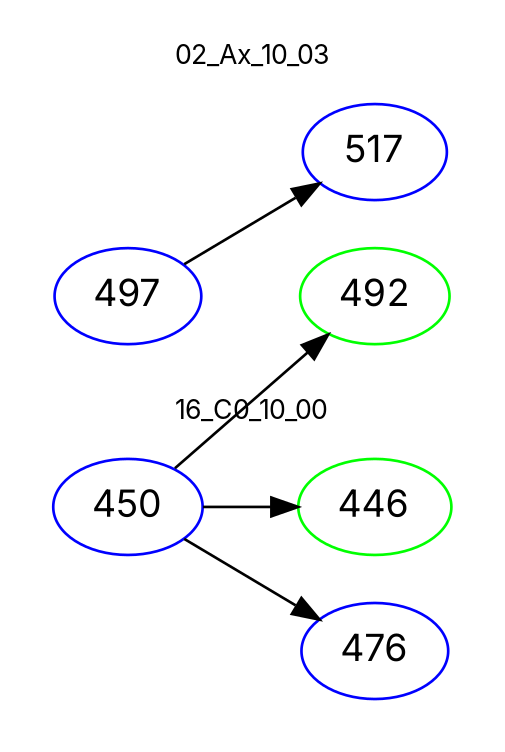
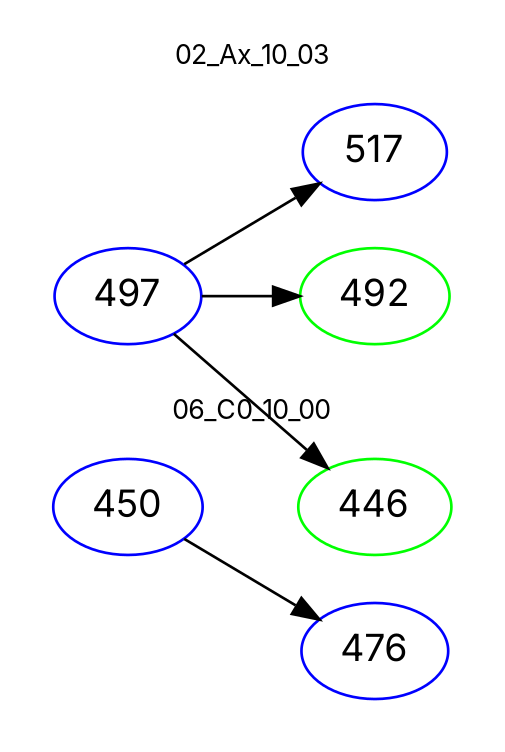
edge "450" -> "492": now "497" -> "492"
cluster "16_C0_10_00": label "16_C0_10_00" -> "06_C0_10_00"
edge "450" -> "446": now "497" -> "446"
